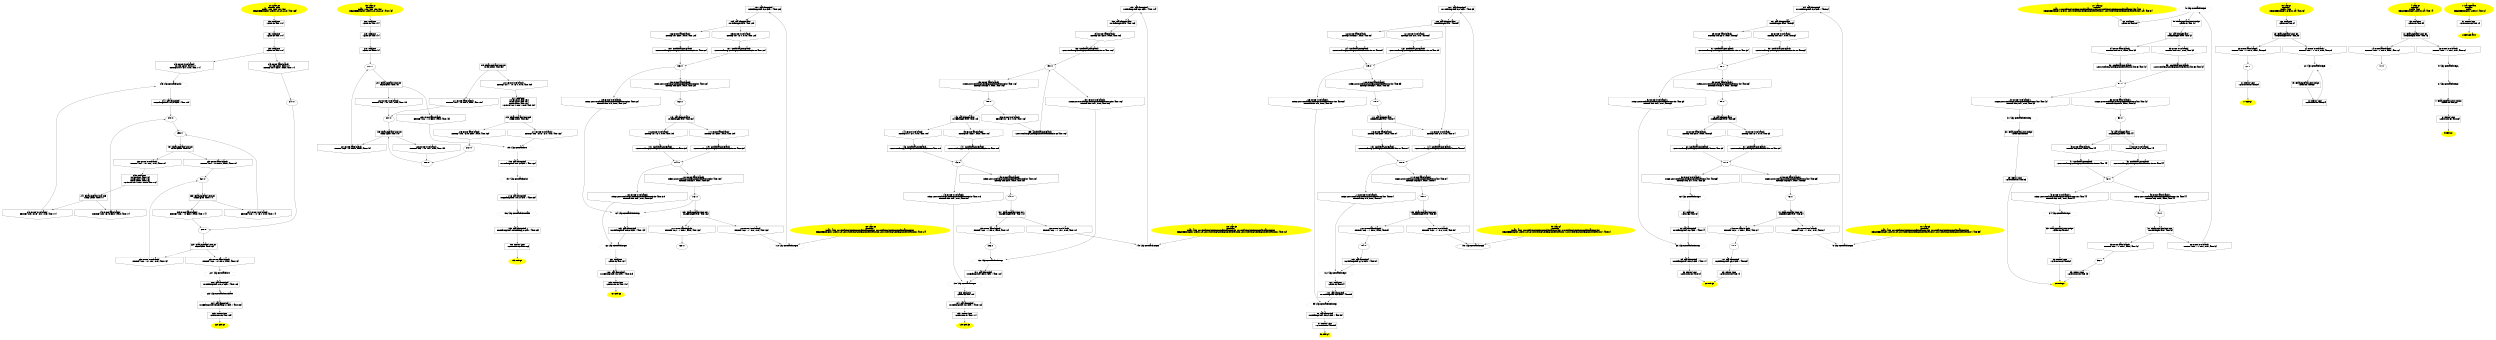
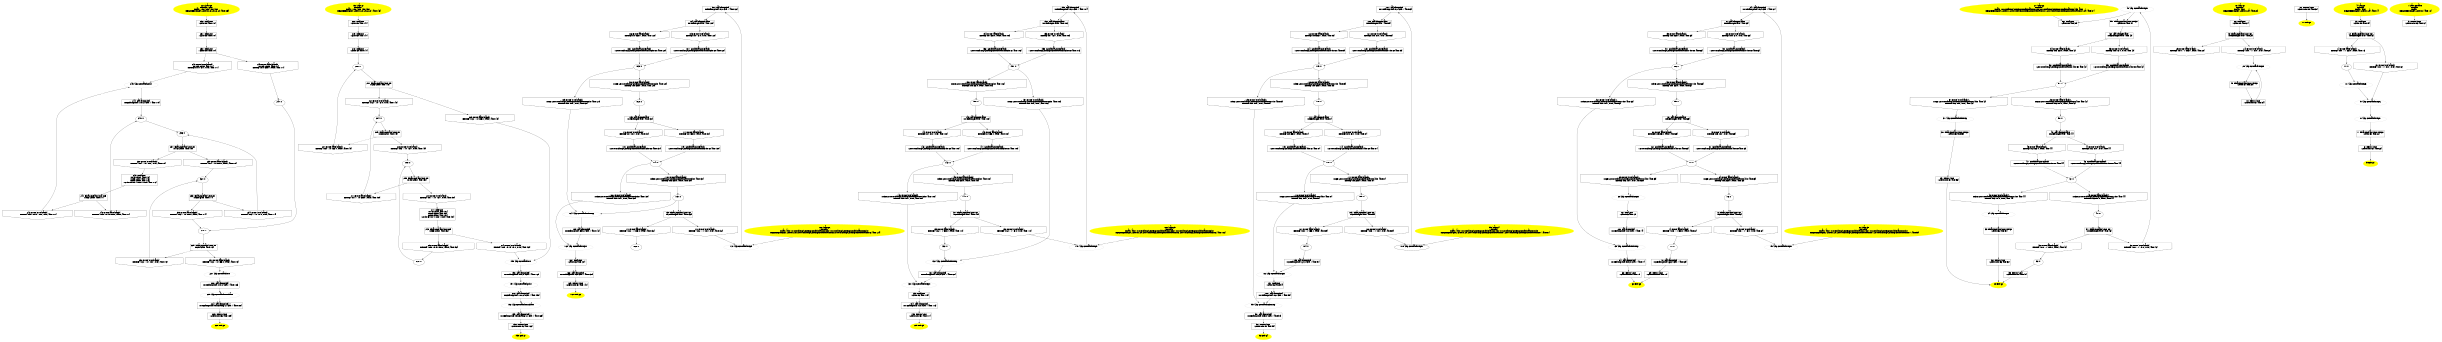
node "2: Exit getValue": removed
node "22: +": removed
edge "120:  Call _fun_getValue n$8=_fun_getValue() [line 85]" -> "112: Prune (true branch) PRUNE((n$5 != 0), true); [line 87]": now "120:  Call _fun_getValue n$8=_fun_getValue() [line 85]" -> "121: Prune (true branch) PRUNE((n$8 != 0), true); [line 85]"
node "10: Skip GotoLabel_stepB": added
edge "150: +" -> "153: Prune (true branch) PRUNE((n$7 != 0), true); [line 106]": now "152:  Call _fun_getValue n$7=_fun_getValue() [line 106]" -> "153: Prune (true branch) PRUNE((n$7 != 0), true); [line 106]"
edge "208: +" -> "205:  BinaryOperatorStmt: LT n$3=*&j:int  [line 149]": now "208: +" -> "209:  BinaryOperatorStmt: LT n$4=*&k:int  [line 150]"
node "96: Exit g4": shape box -> ellipse
